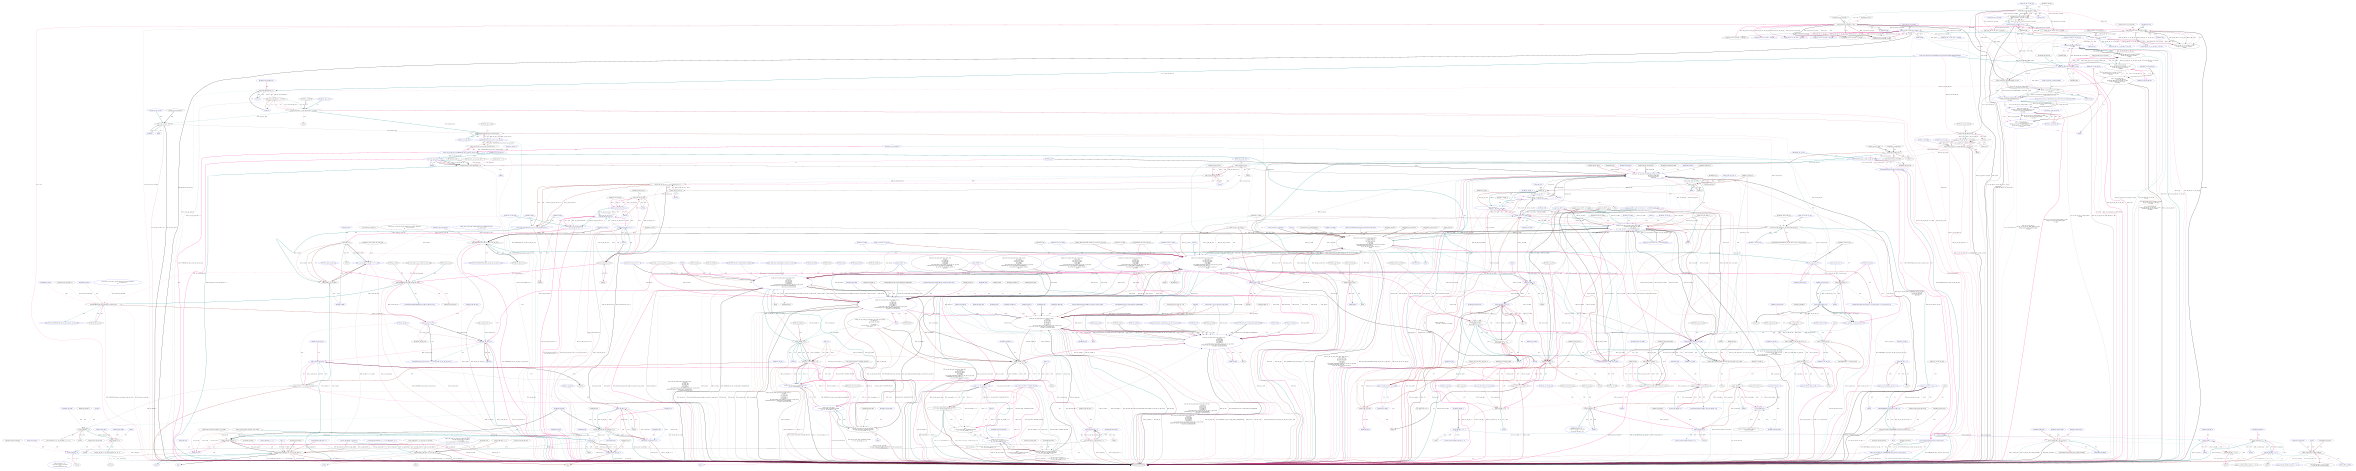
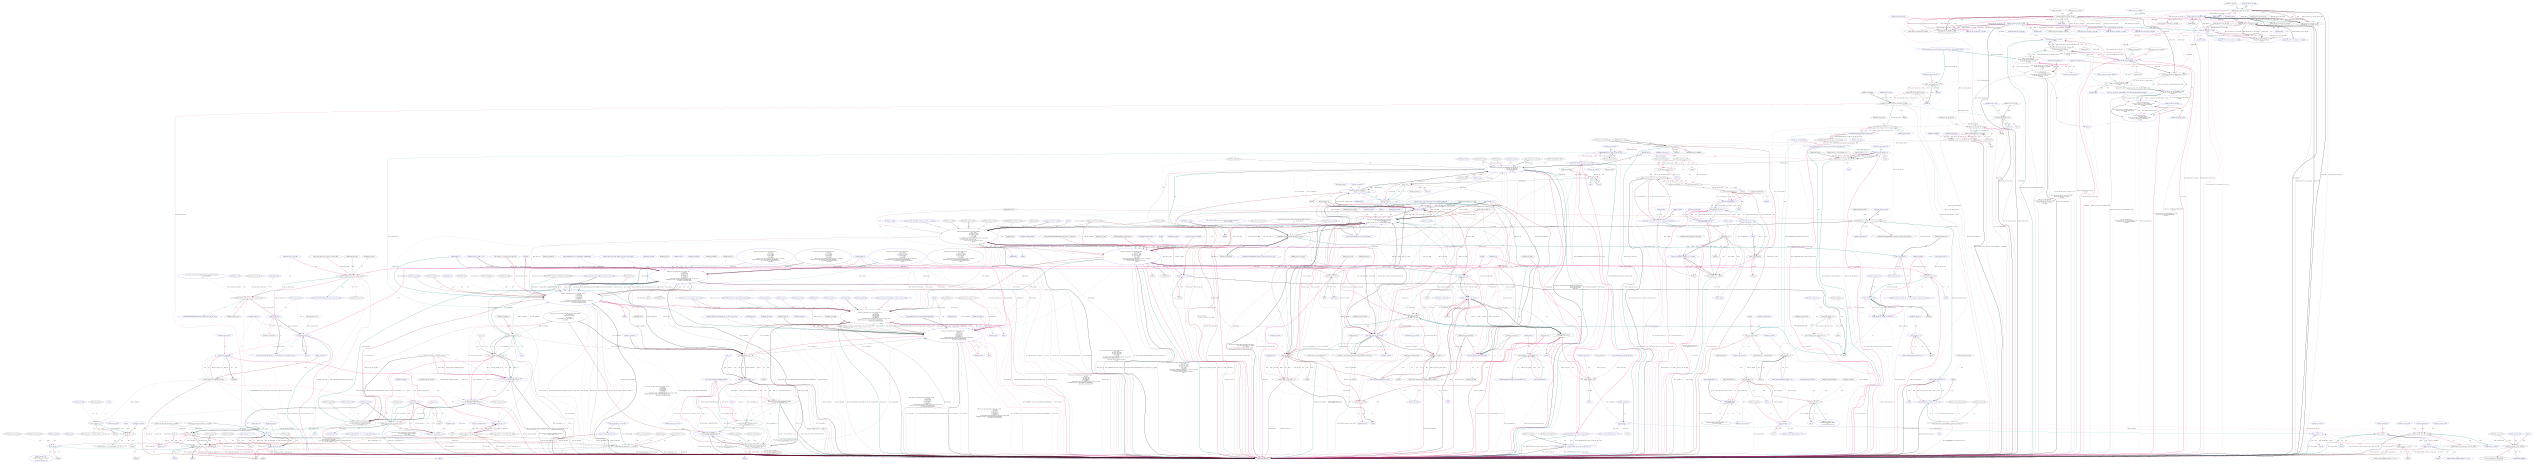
edge "(Identifier,ps_top_mb)" -> "(Call,ps_top_mb->u1_mb_type != B_MB)": now "(Call,ps_top_mb->u1_mb_type != P_MB)" -> "(Call,ps_top_mb->u1_mb_type != B_MB)"
edge "(Call,au1_ngbr_pels[4] = *pu1_top_left)" -> "(Call,memcpy(au1_ngbr_pels + 4 * 2 + 1, pu1_top_right, 4))": now "(Call,au1_ngbr_pels[4] = *pu1_top_left)" -> "(Call,memset(au1_ngbr_pels, 0, 4))"
